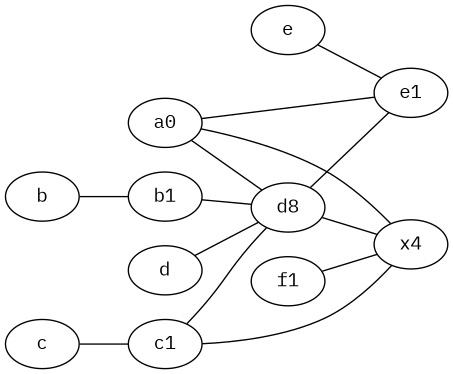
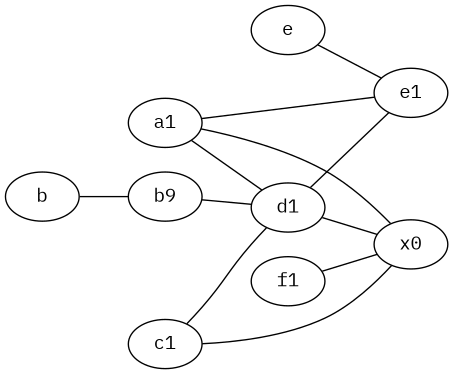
node "a0": label "a0" -> "a1"
node "b1": label "b1" -> "b9"
node "d8": label "d8" -> "d1"
node "x4": label "x4" -> "x0"
node "d": removed
node "c": removed
